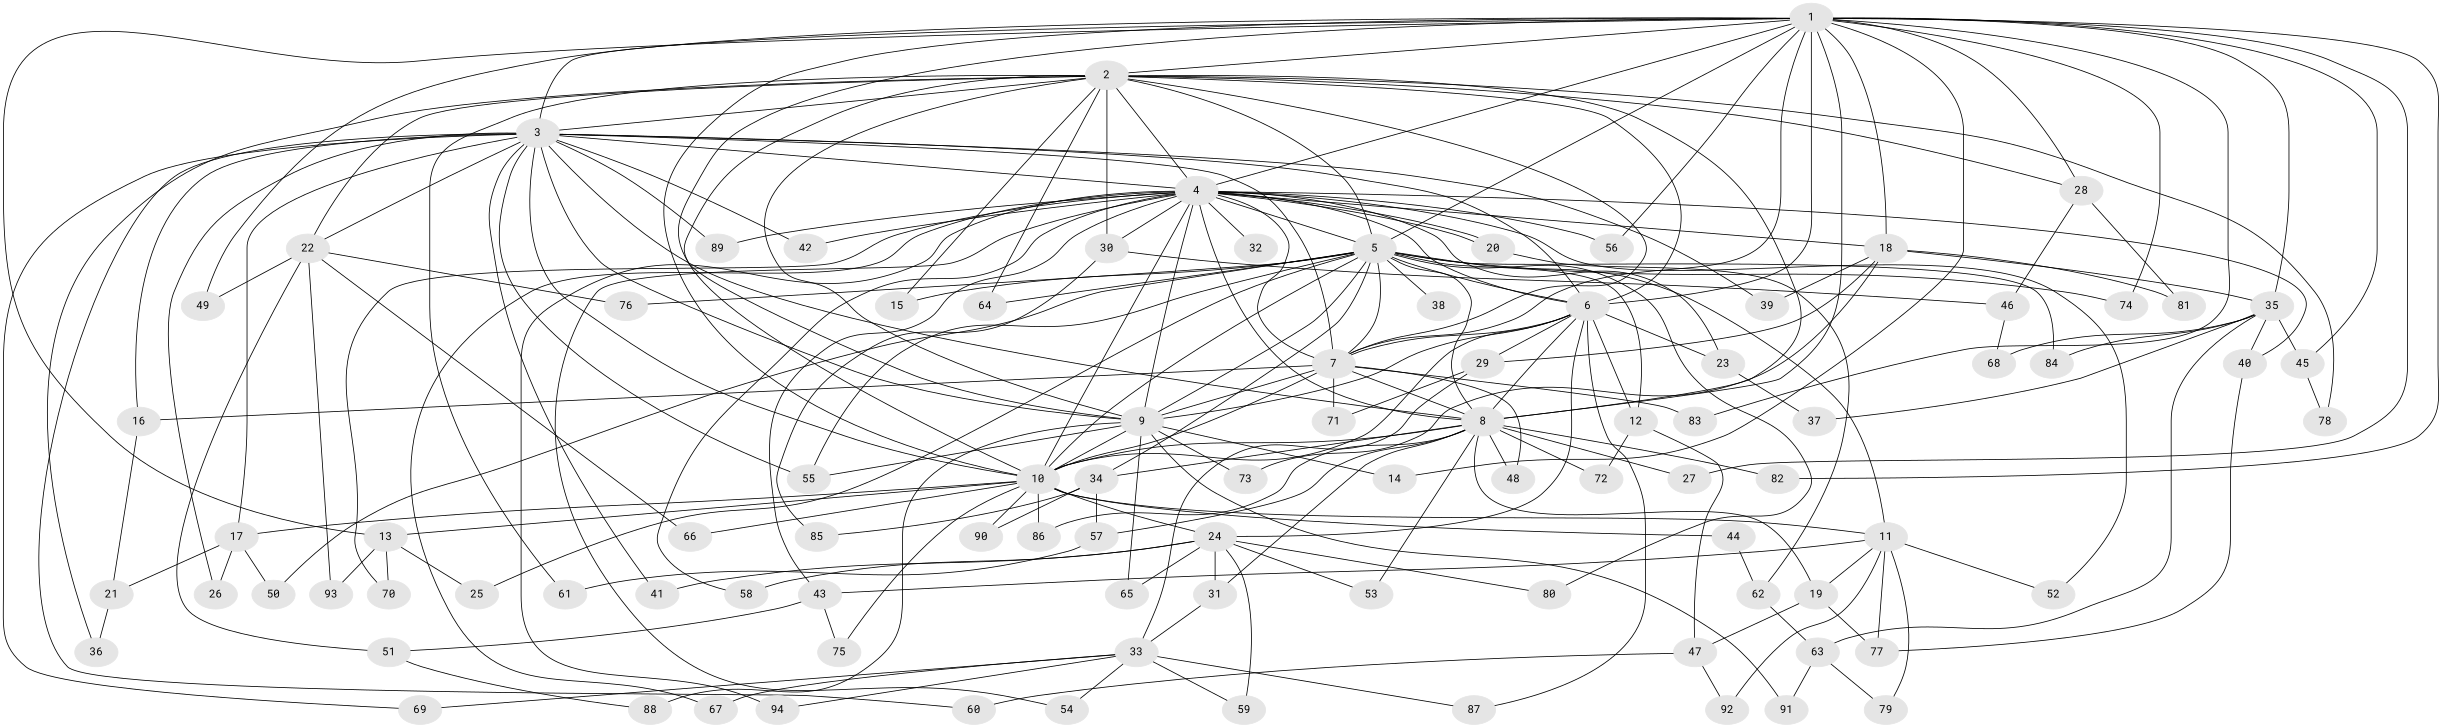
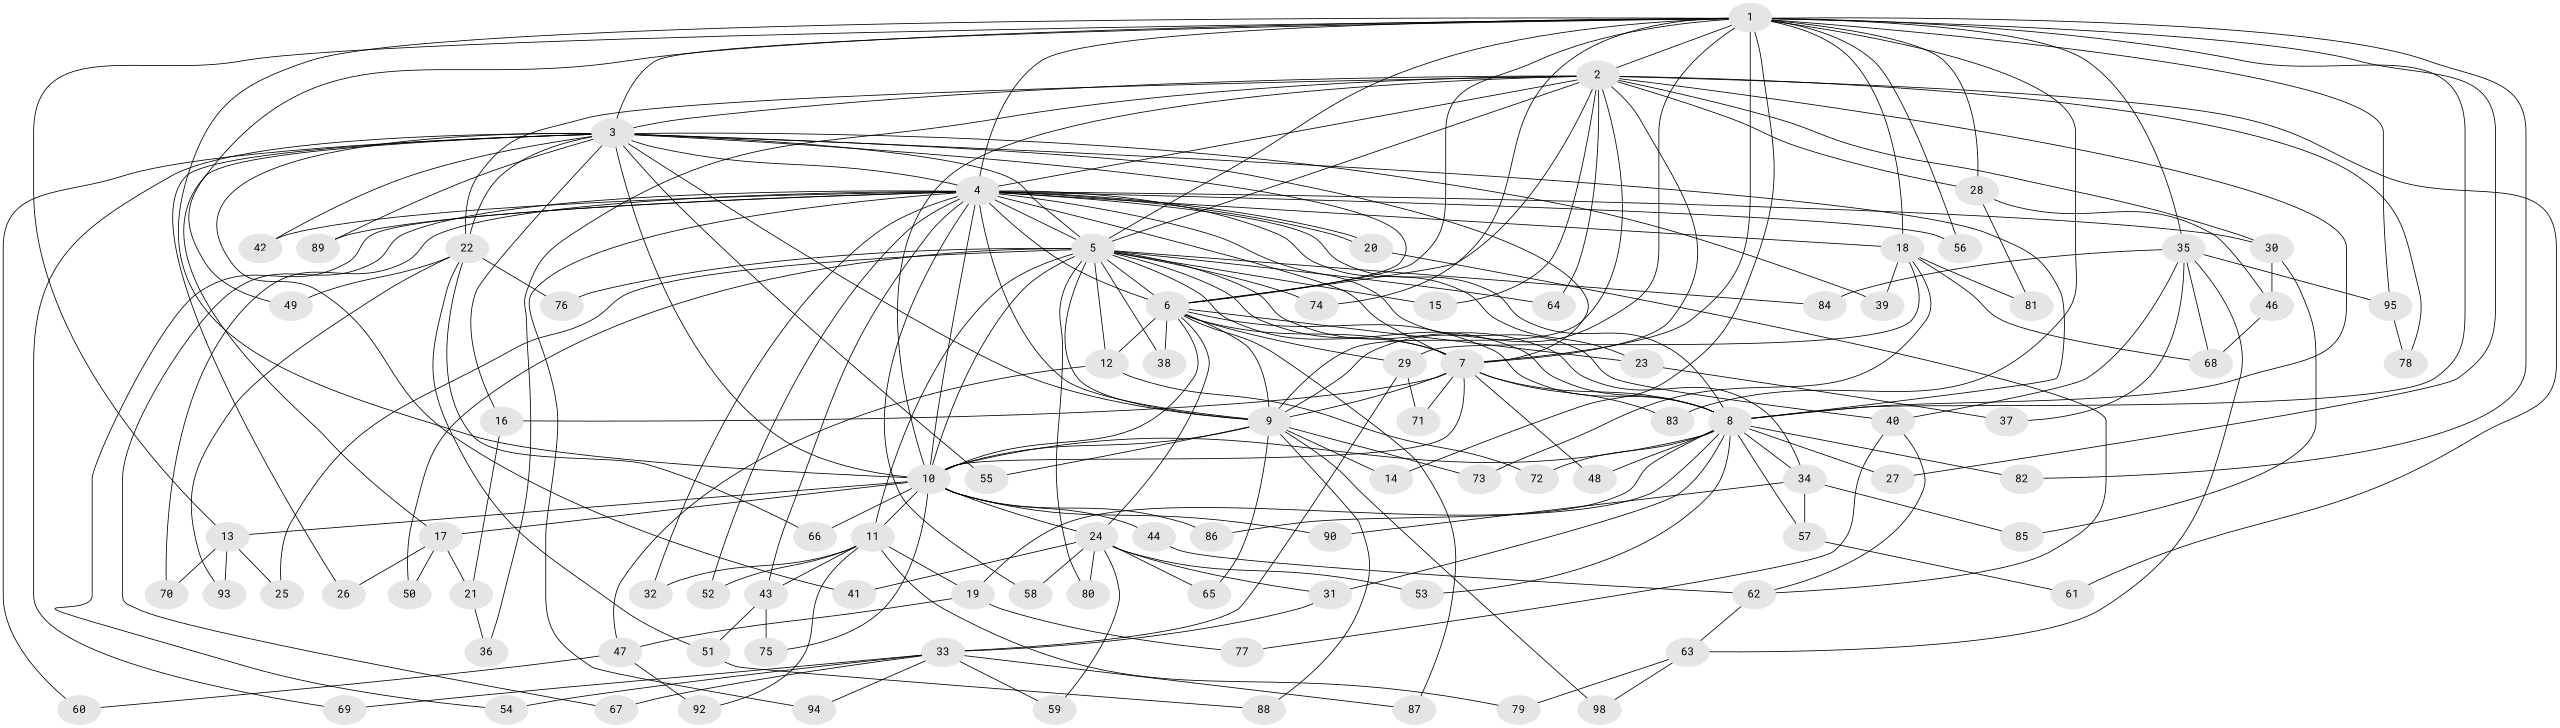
edge "18" -- "35": now "18" -- "68"
edge "5" -- "55": now "5" -- "3"
edge "6" -- "38": added
node "45": label "45" -> "95"
edge "40" -- "62": added
edge "11" -- "77": now "11" -- "32"
node "91": label "91" -> "98"
